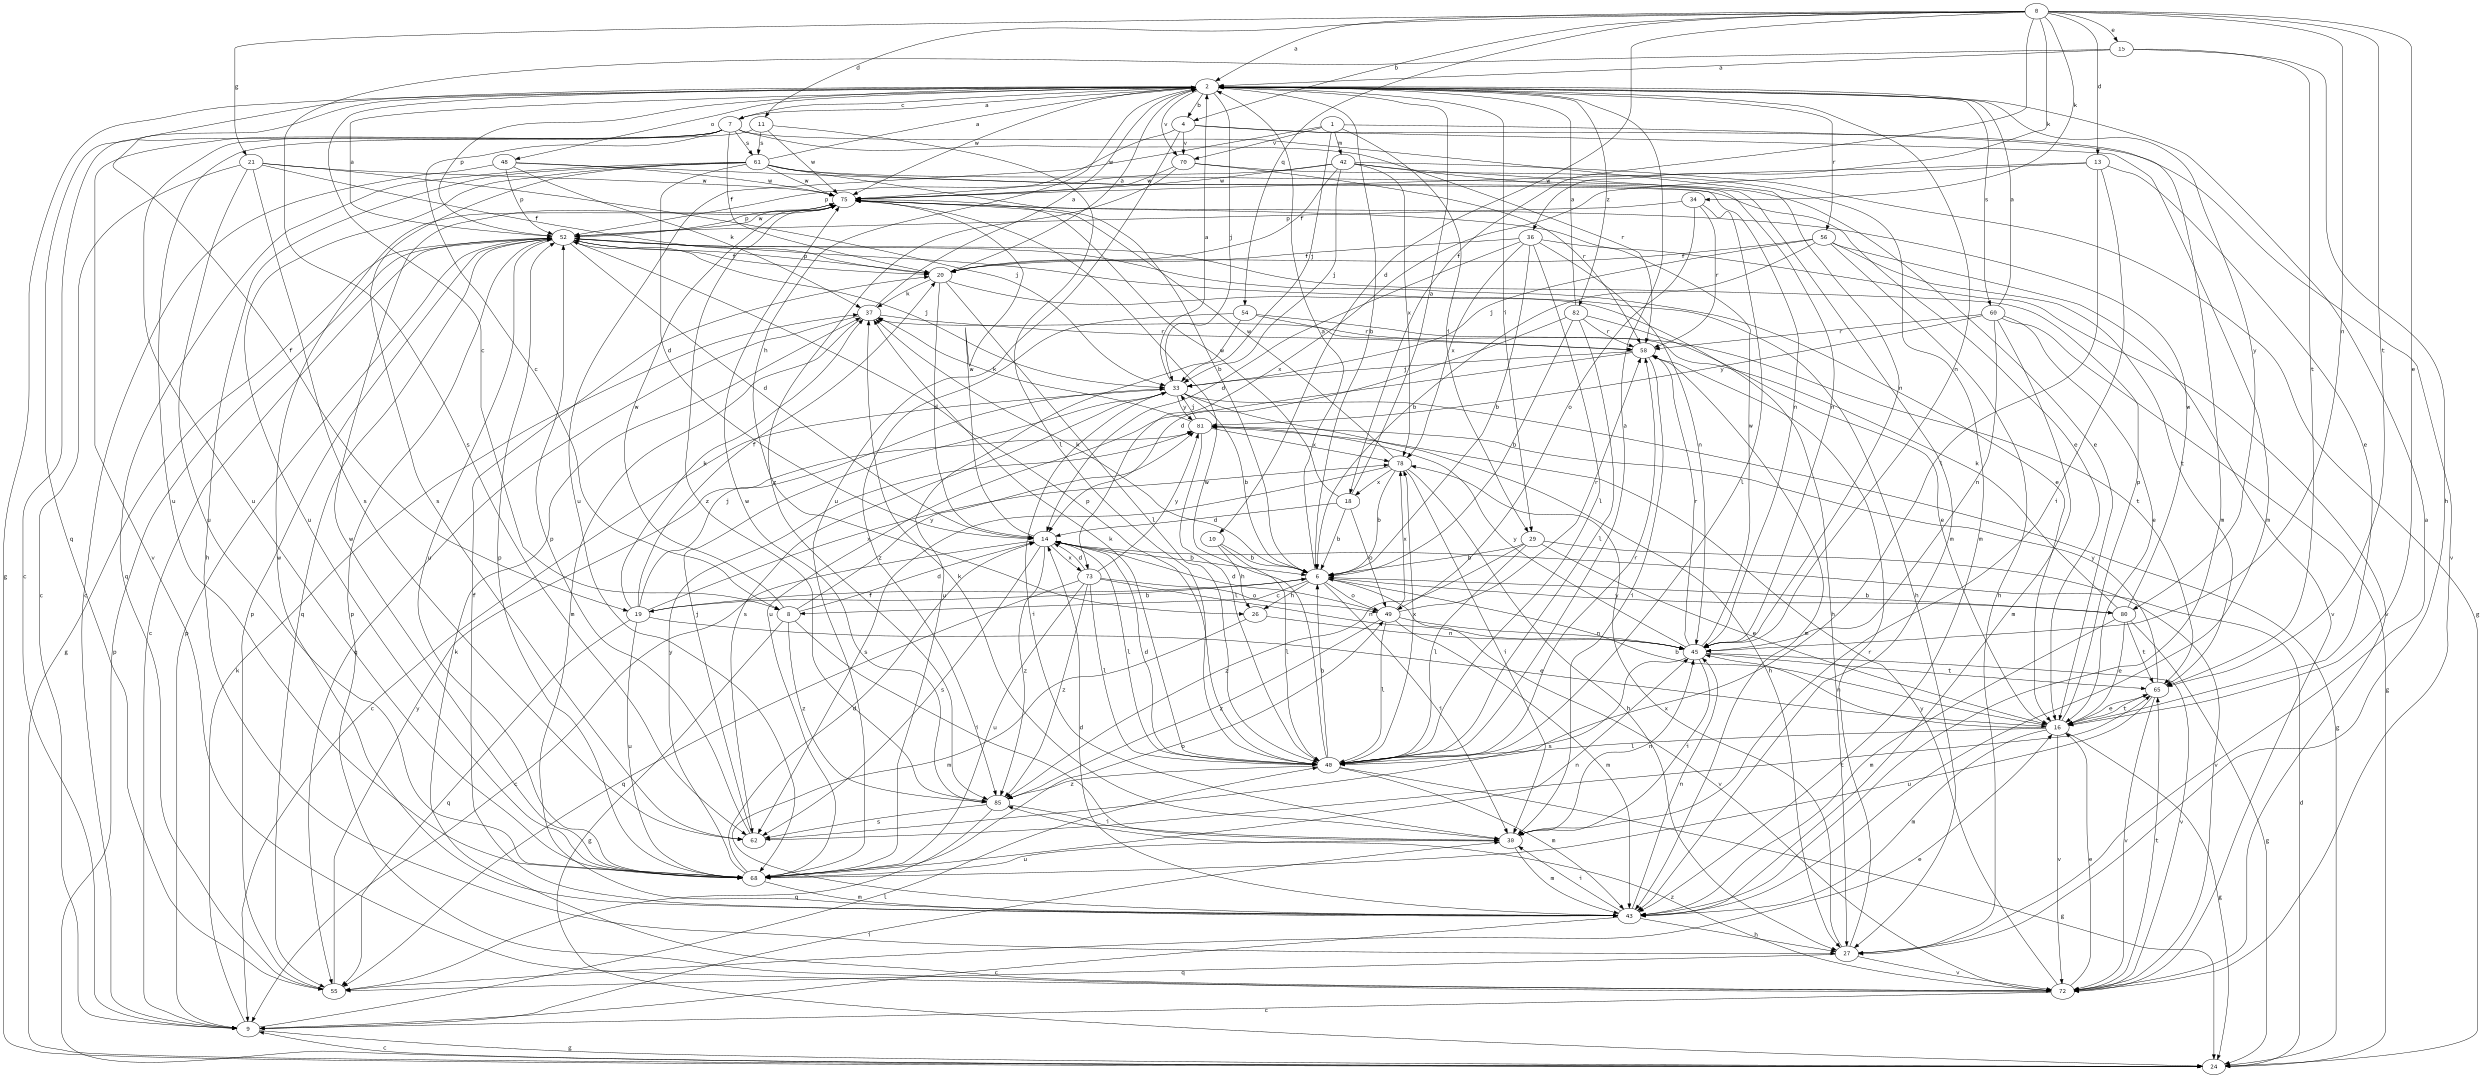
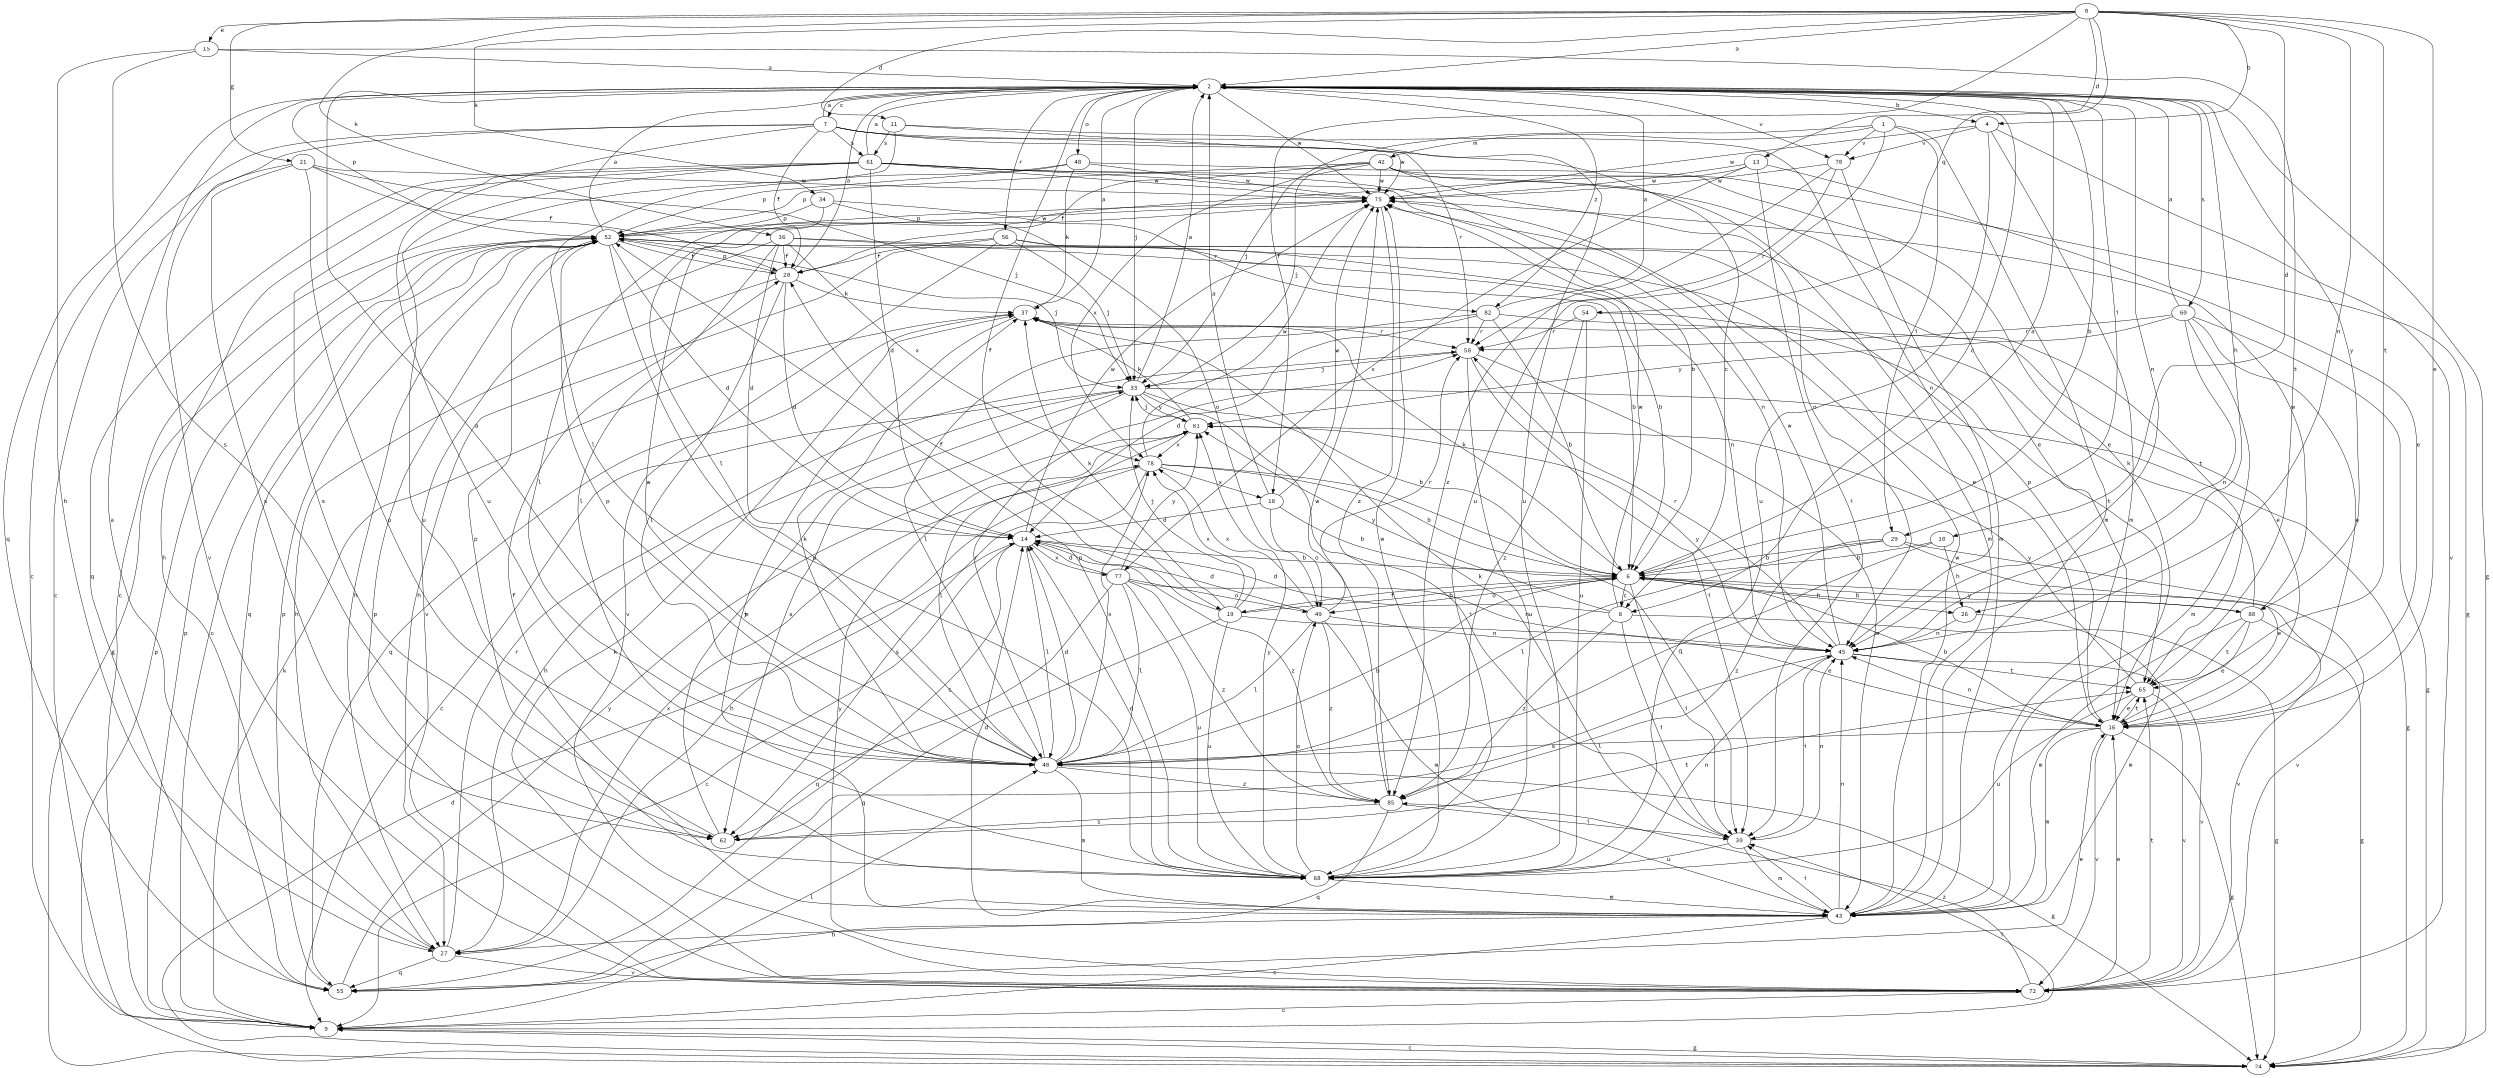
edge "34" -> "58": now "34" -> "82"
node "73": label "73" -> "77"
